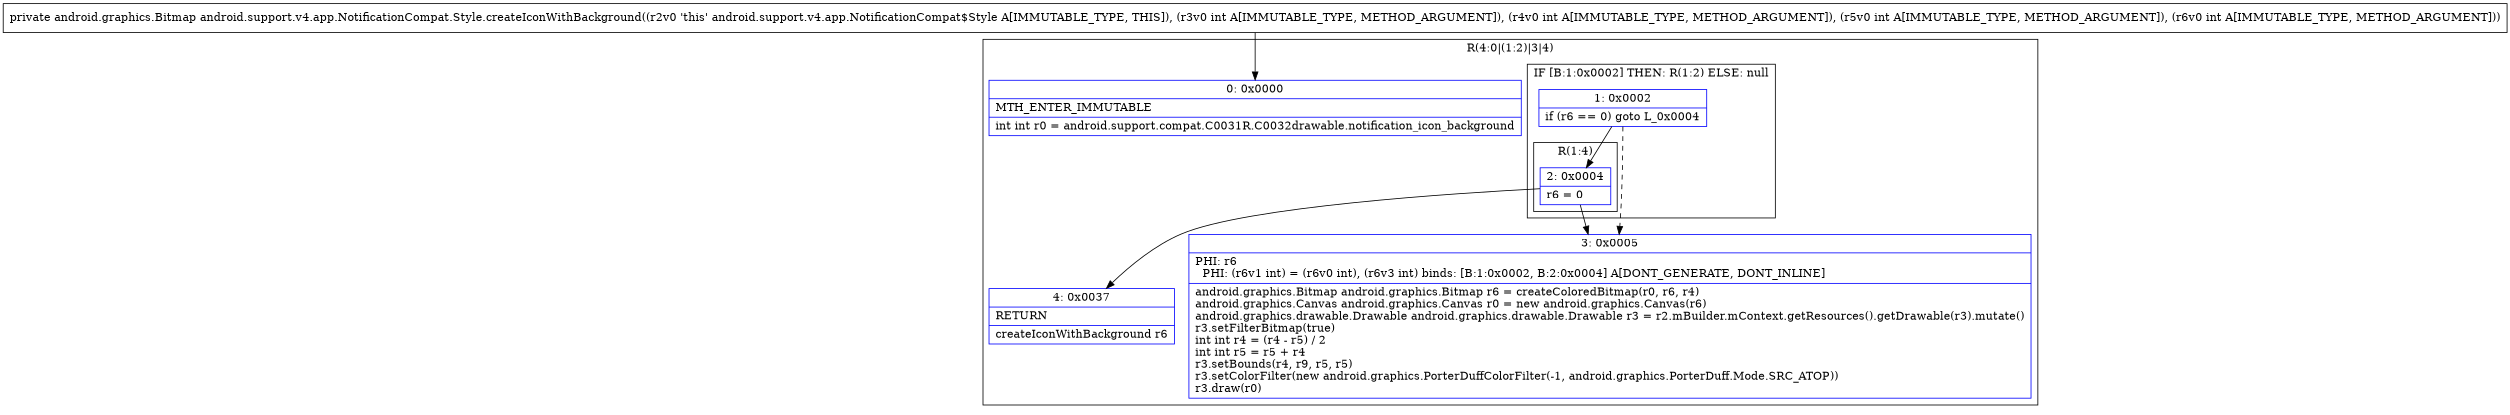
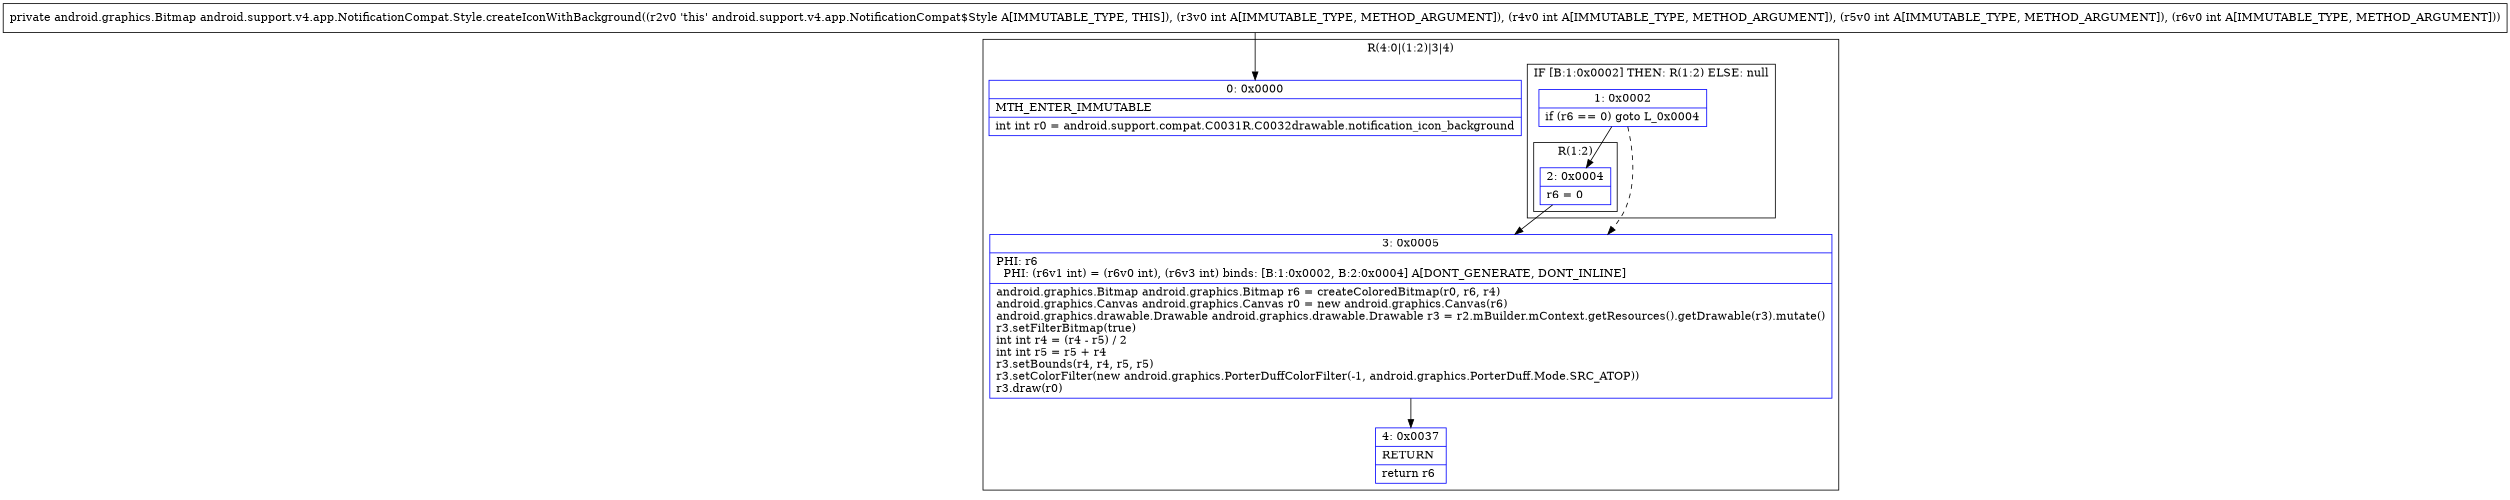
cluster "R(1:4)": label "R(1:4)" -> "R(1:2)"
edge "2: 0x0004" -> "4: 0x0037": now "3: 0x0005" -> "4: 0x0037"
node "4: 0x0037": text "createIconWithBackground r6" -> "return r6"
node "3: 0x0005": text "r3.setBounds(r4, r9, r5, r5)" -> "r3.setBounds(r4, r4, r5, r5)"
